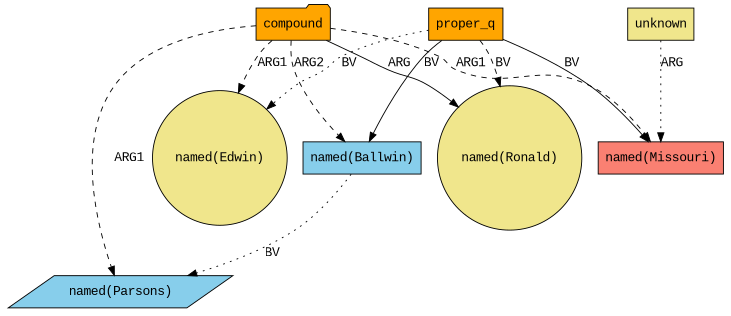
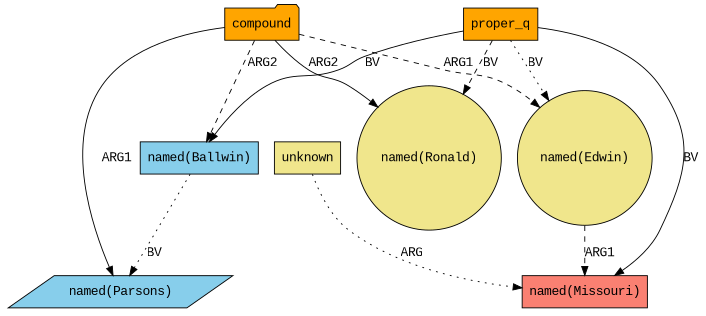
edge "compound" -> "named(Ronald)": label "ARG" -> "ARG2"
edge "compound" -> "named(Missouri)": now "named(Edwin)" -> "named(Missouri)"
edge "compound" -> "named(Parsons)": style dashed -> solid
